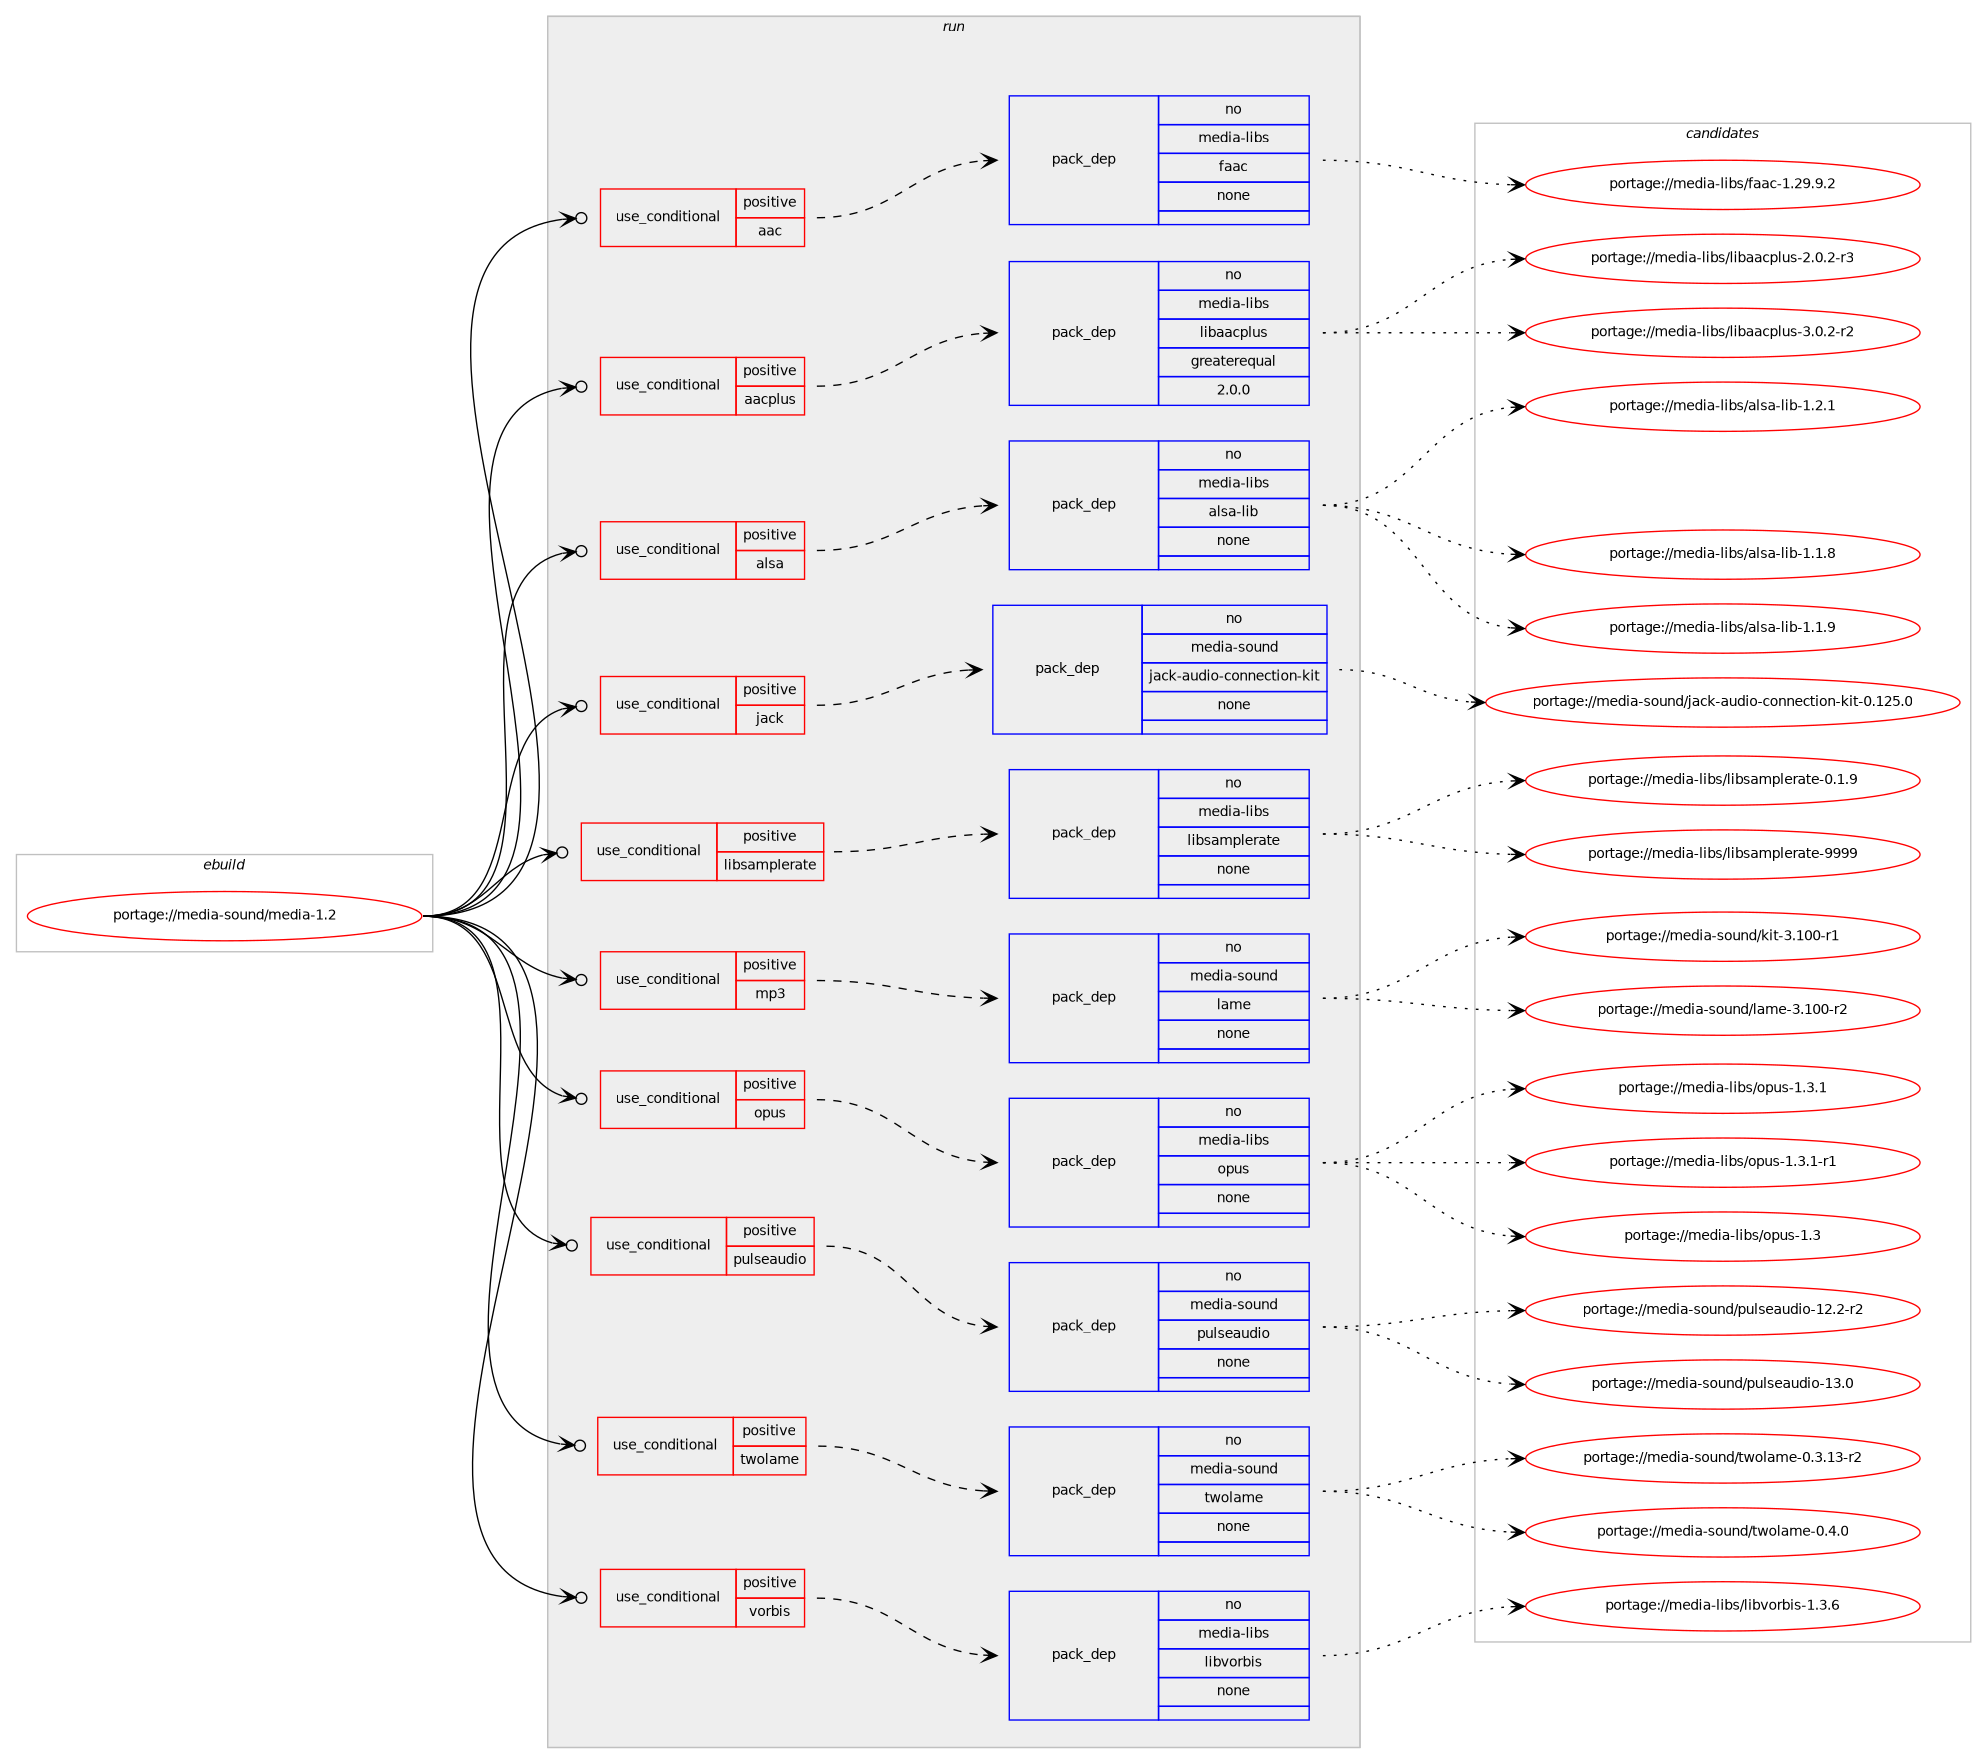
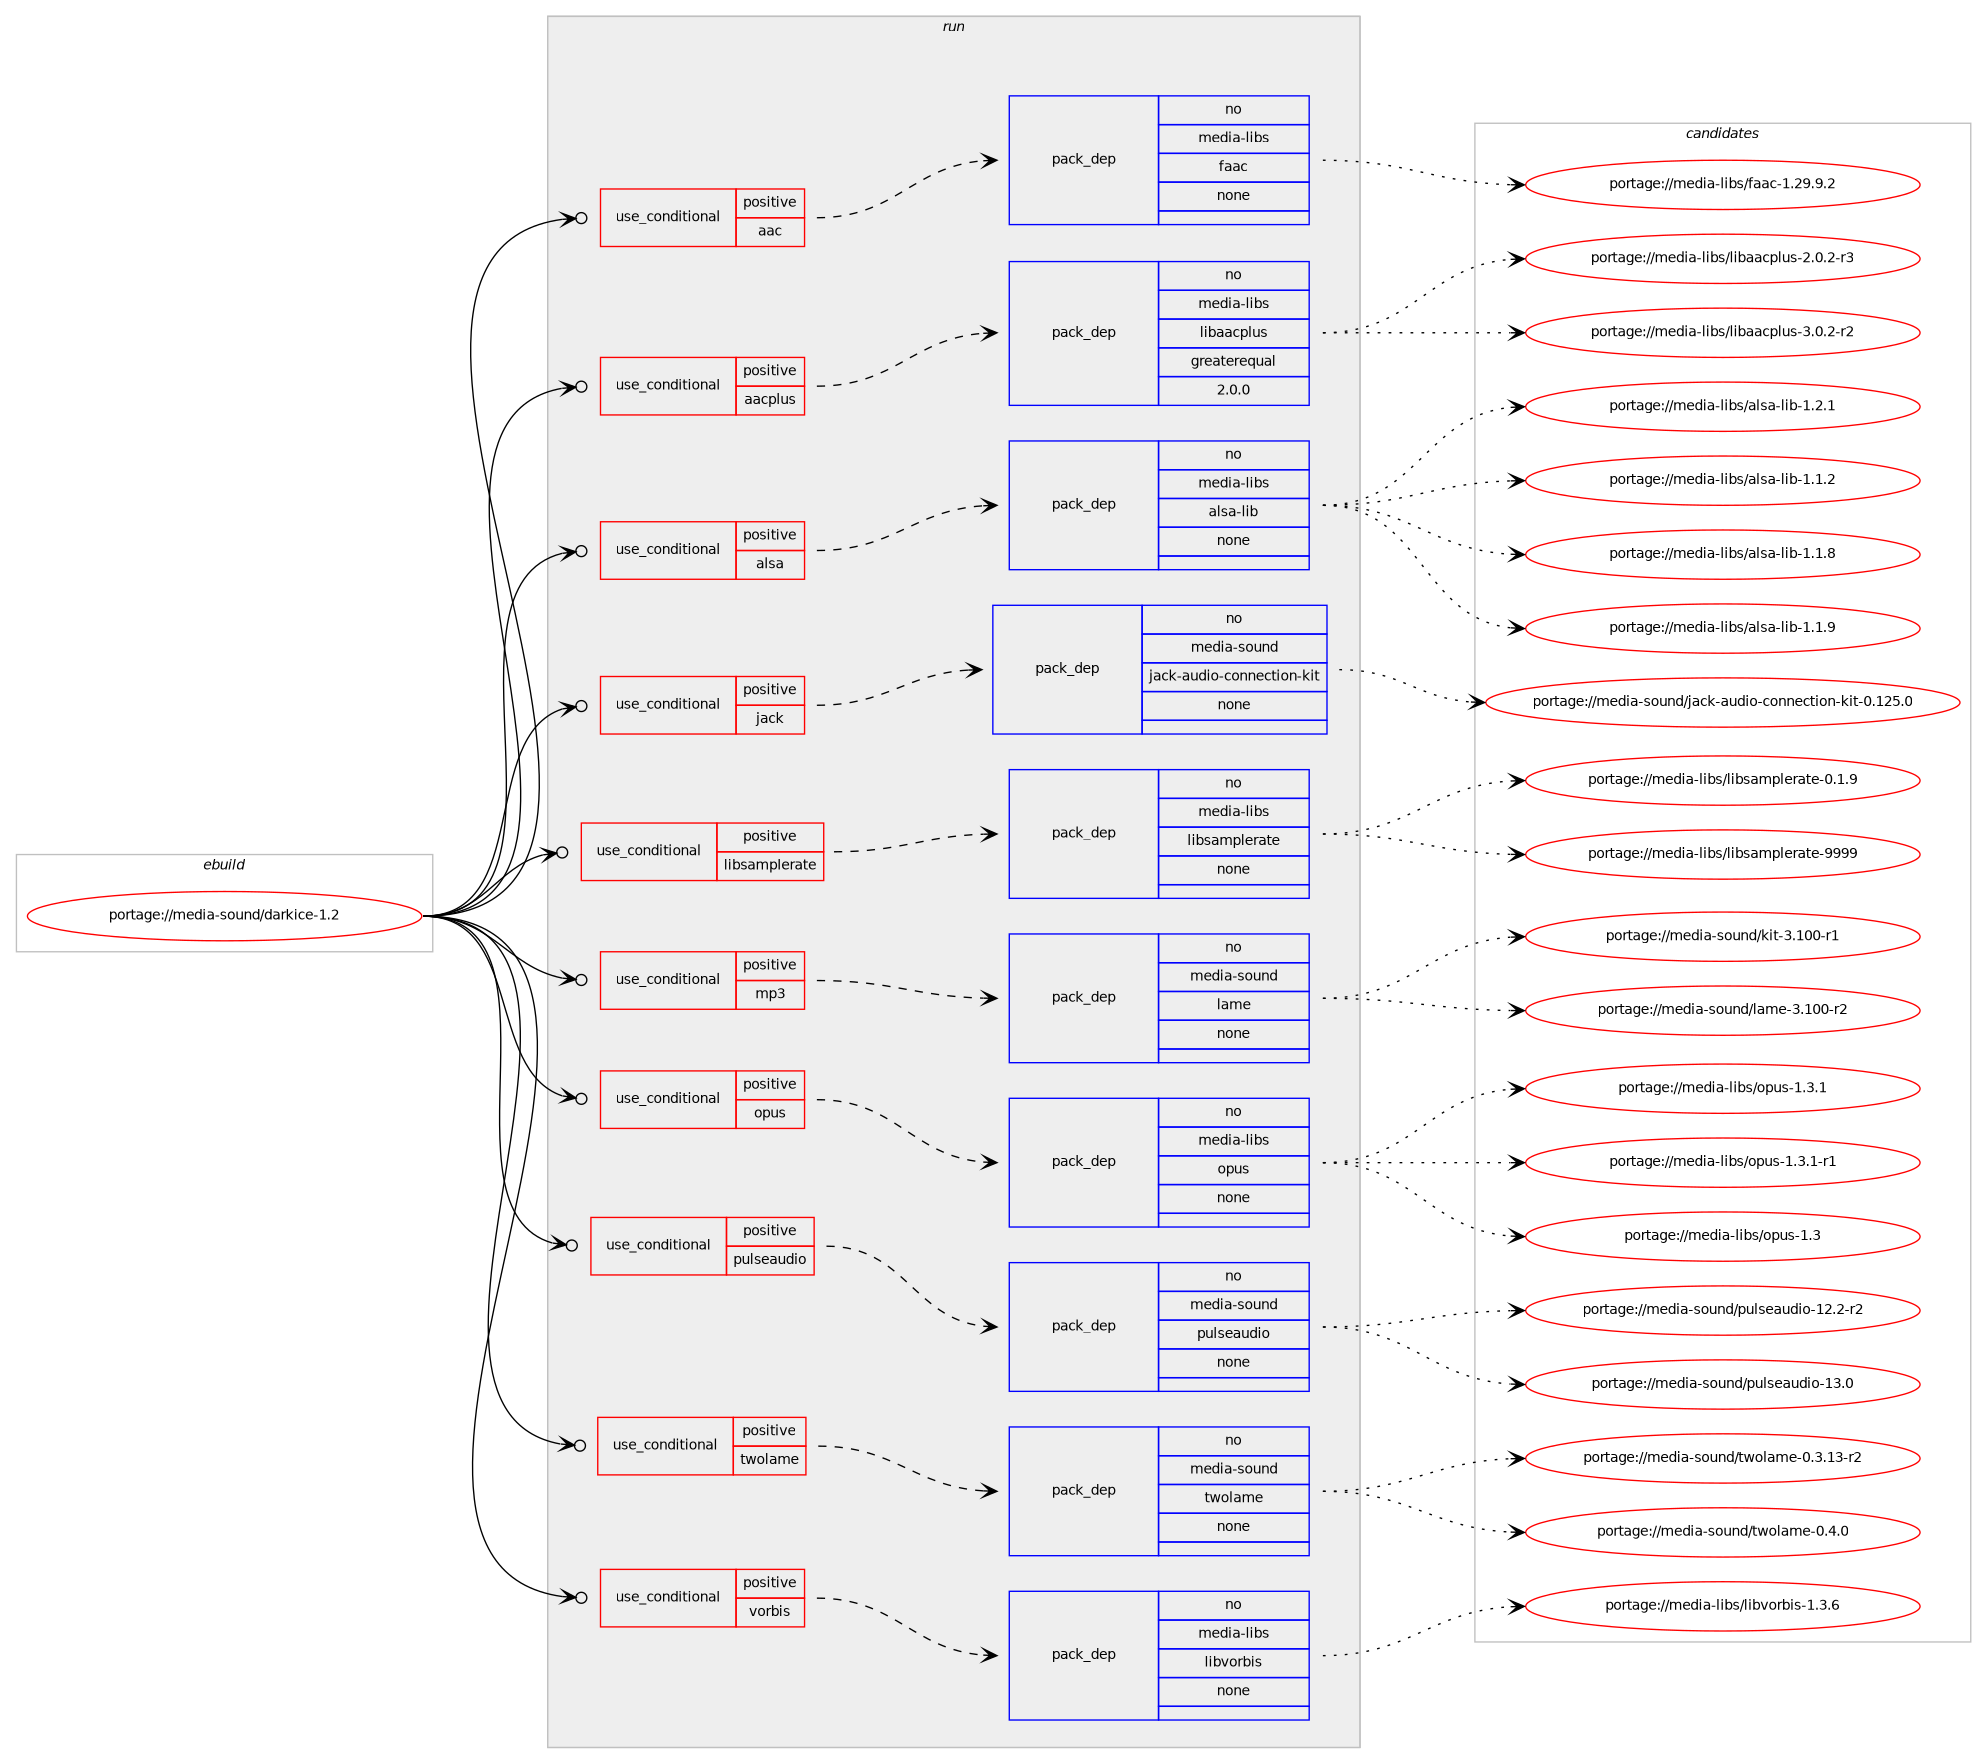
node "portage://media-libs/alsa-lib-1.1.2": added
node "portage://media-sound/media-1.2": label "portage://media-sound/media-1.2" -> "portage://media-sound/darkice-1.2"
